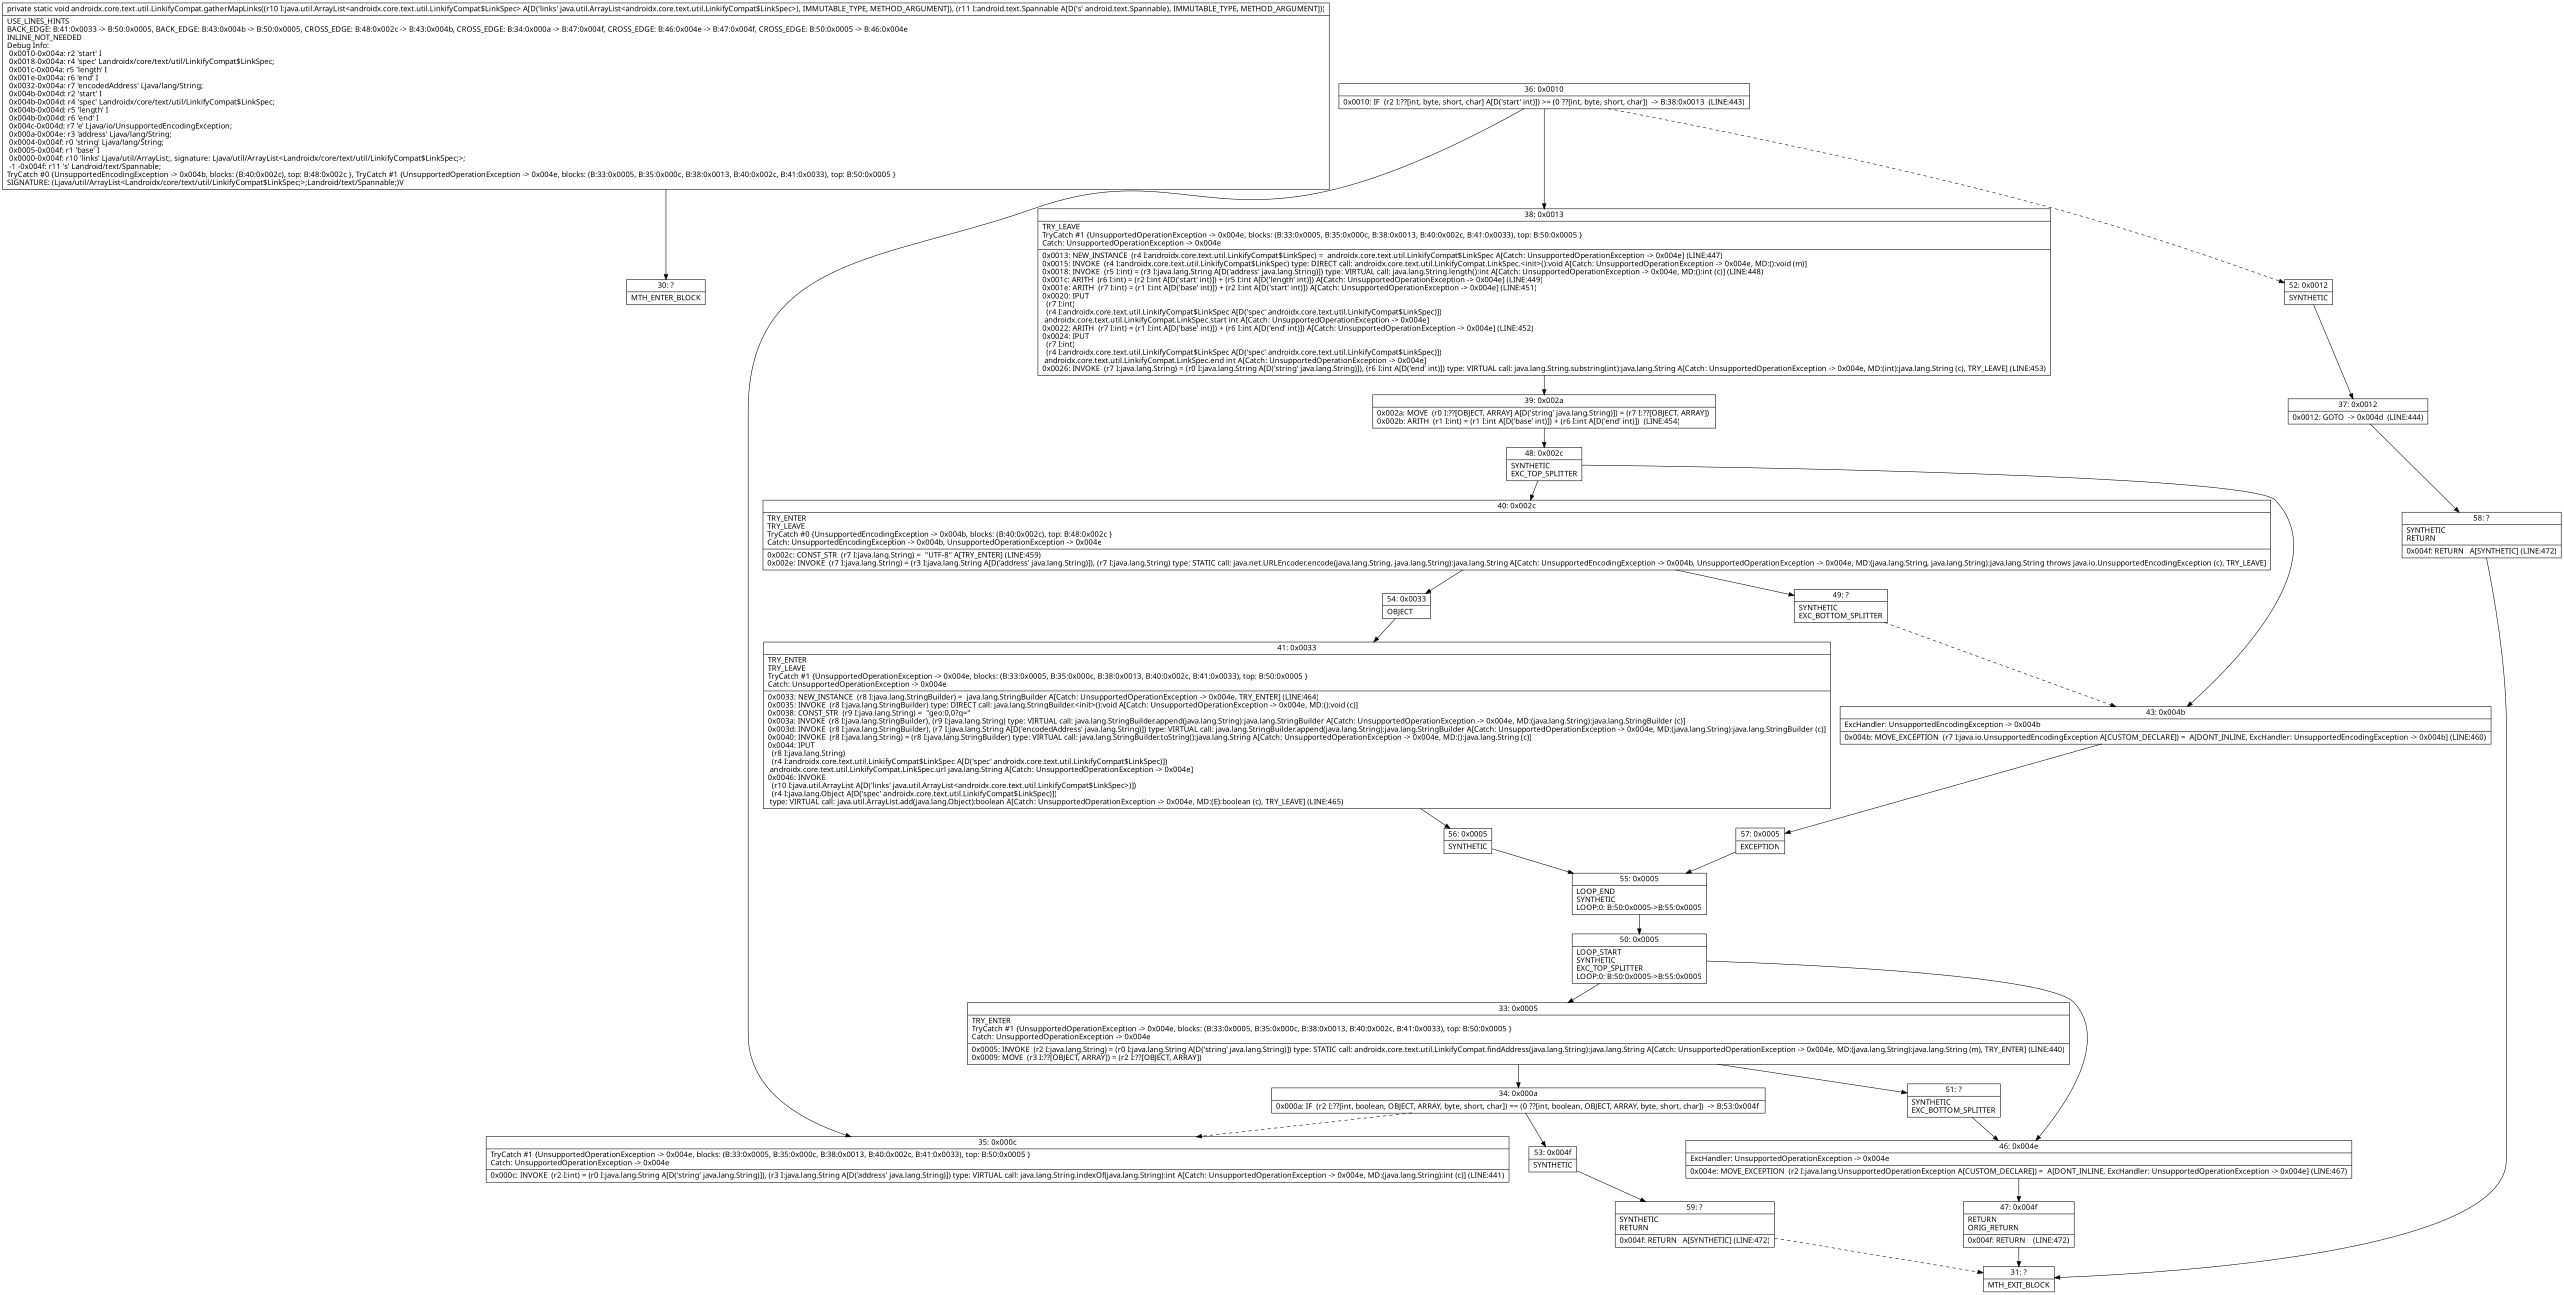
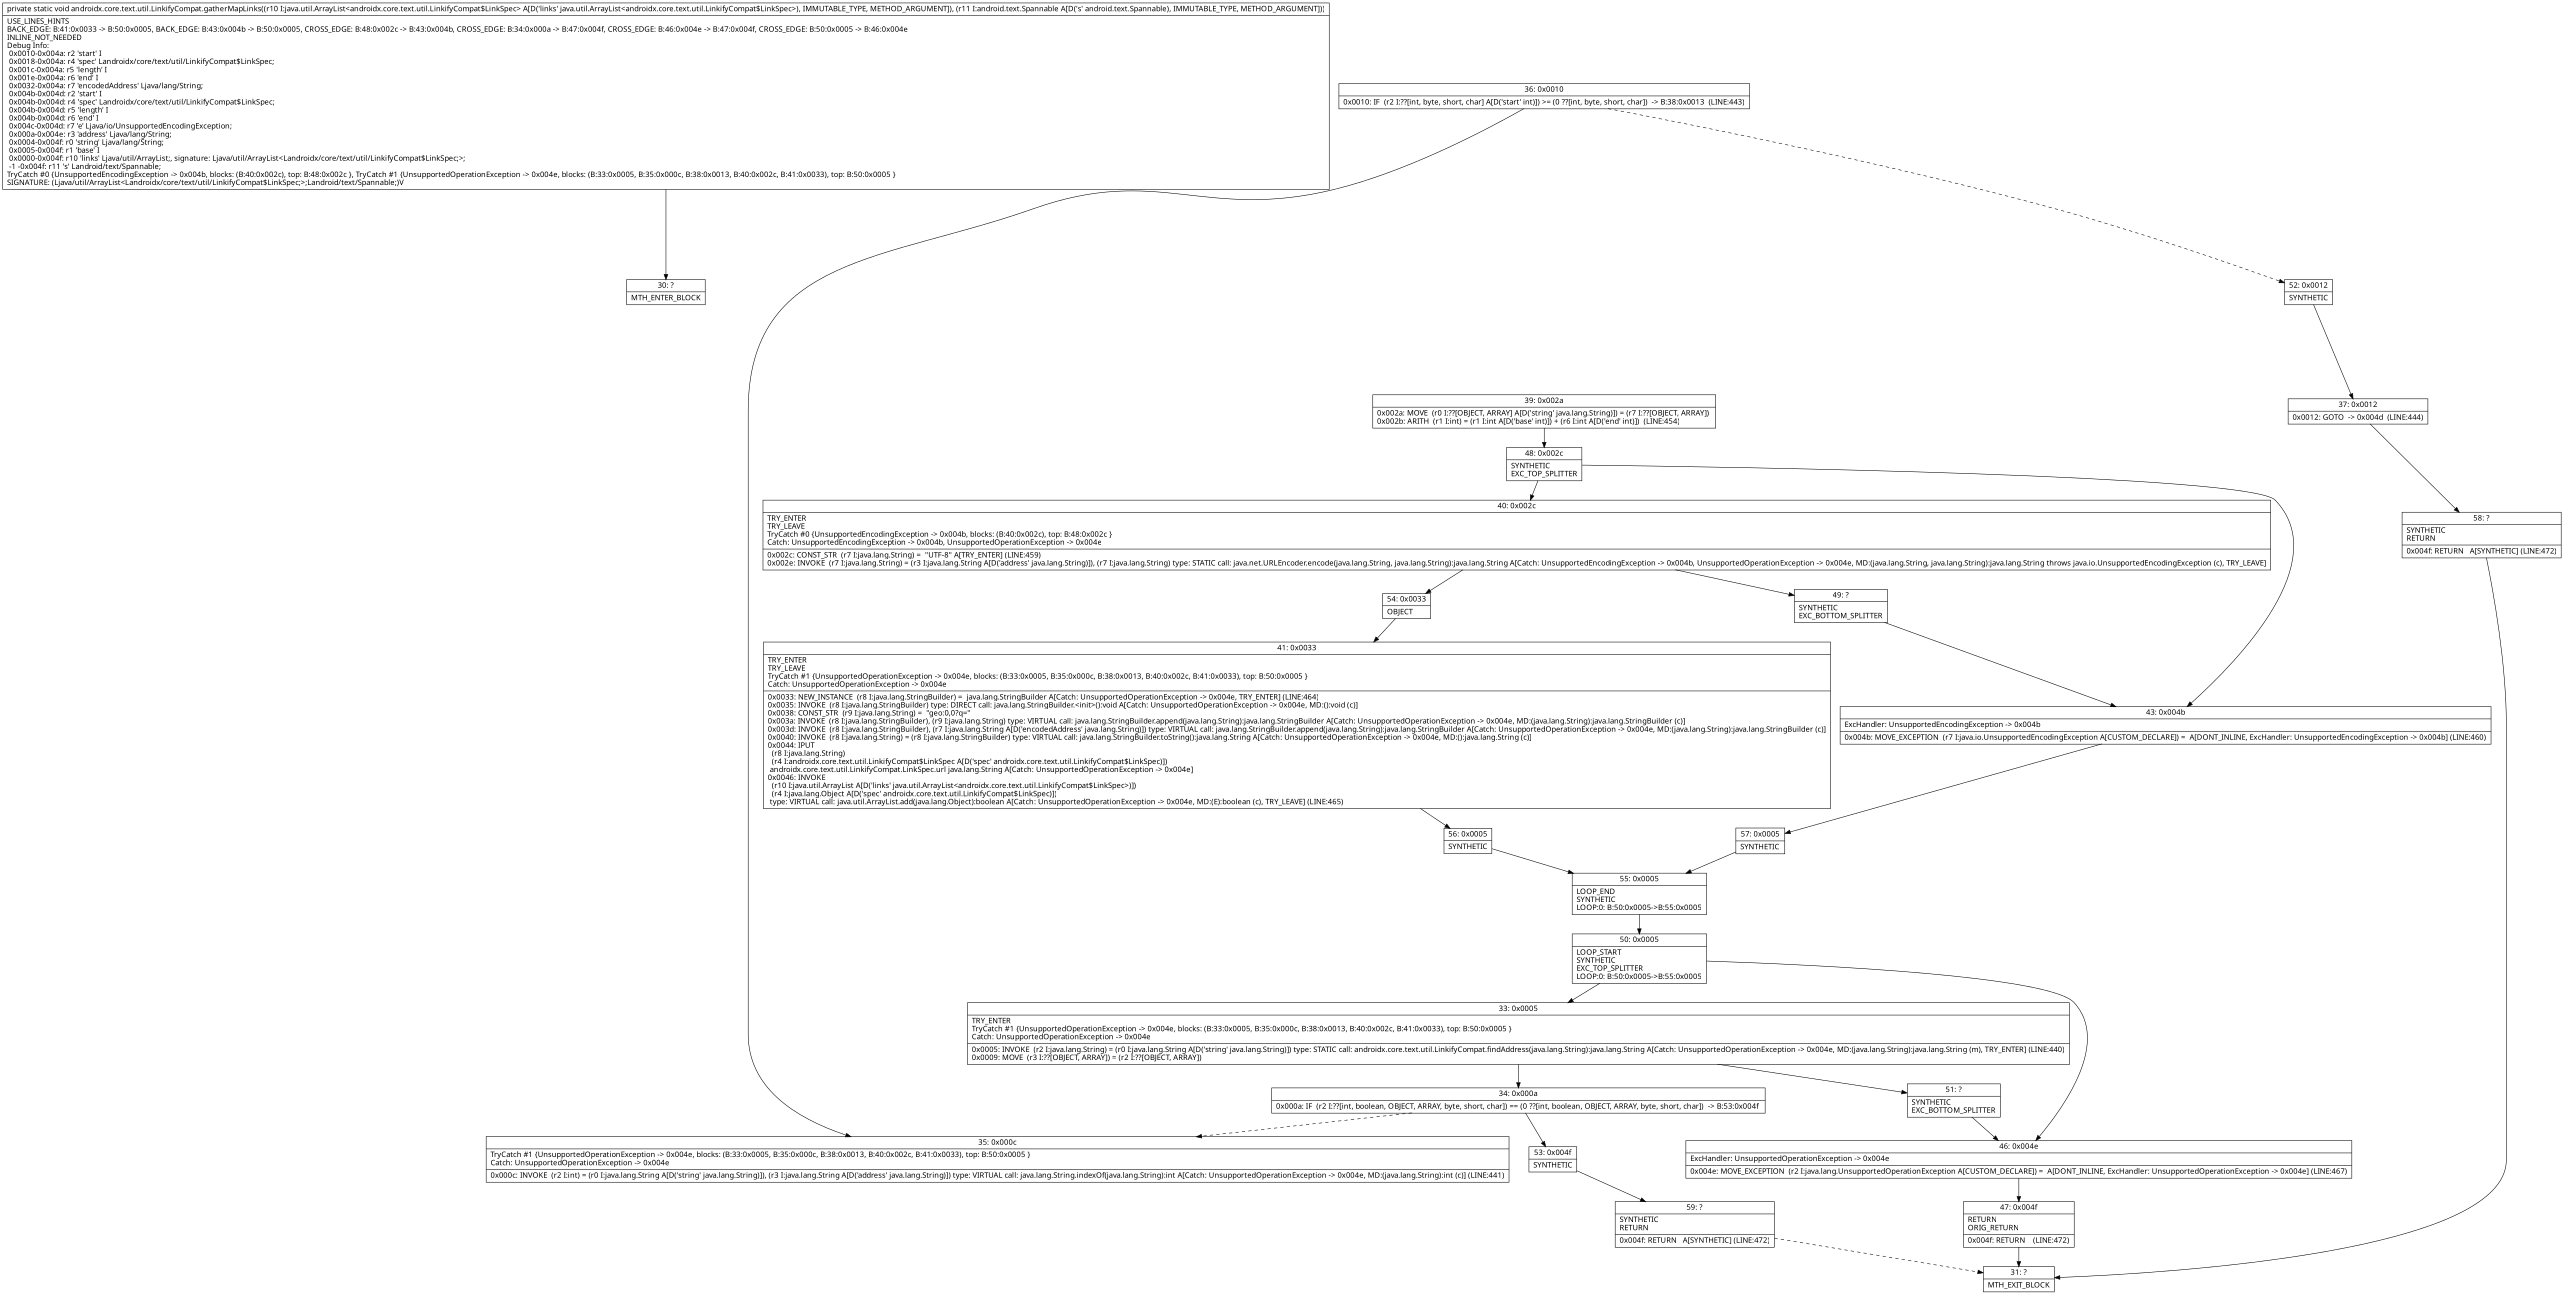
node "38: 0x0013": removed
edge "49: ?" -> "43: 0x004b": style dashed -> solid
node "57: 0x0005": text "EXCEPTION" -> "SYNTHETIC"
